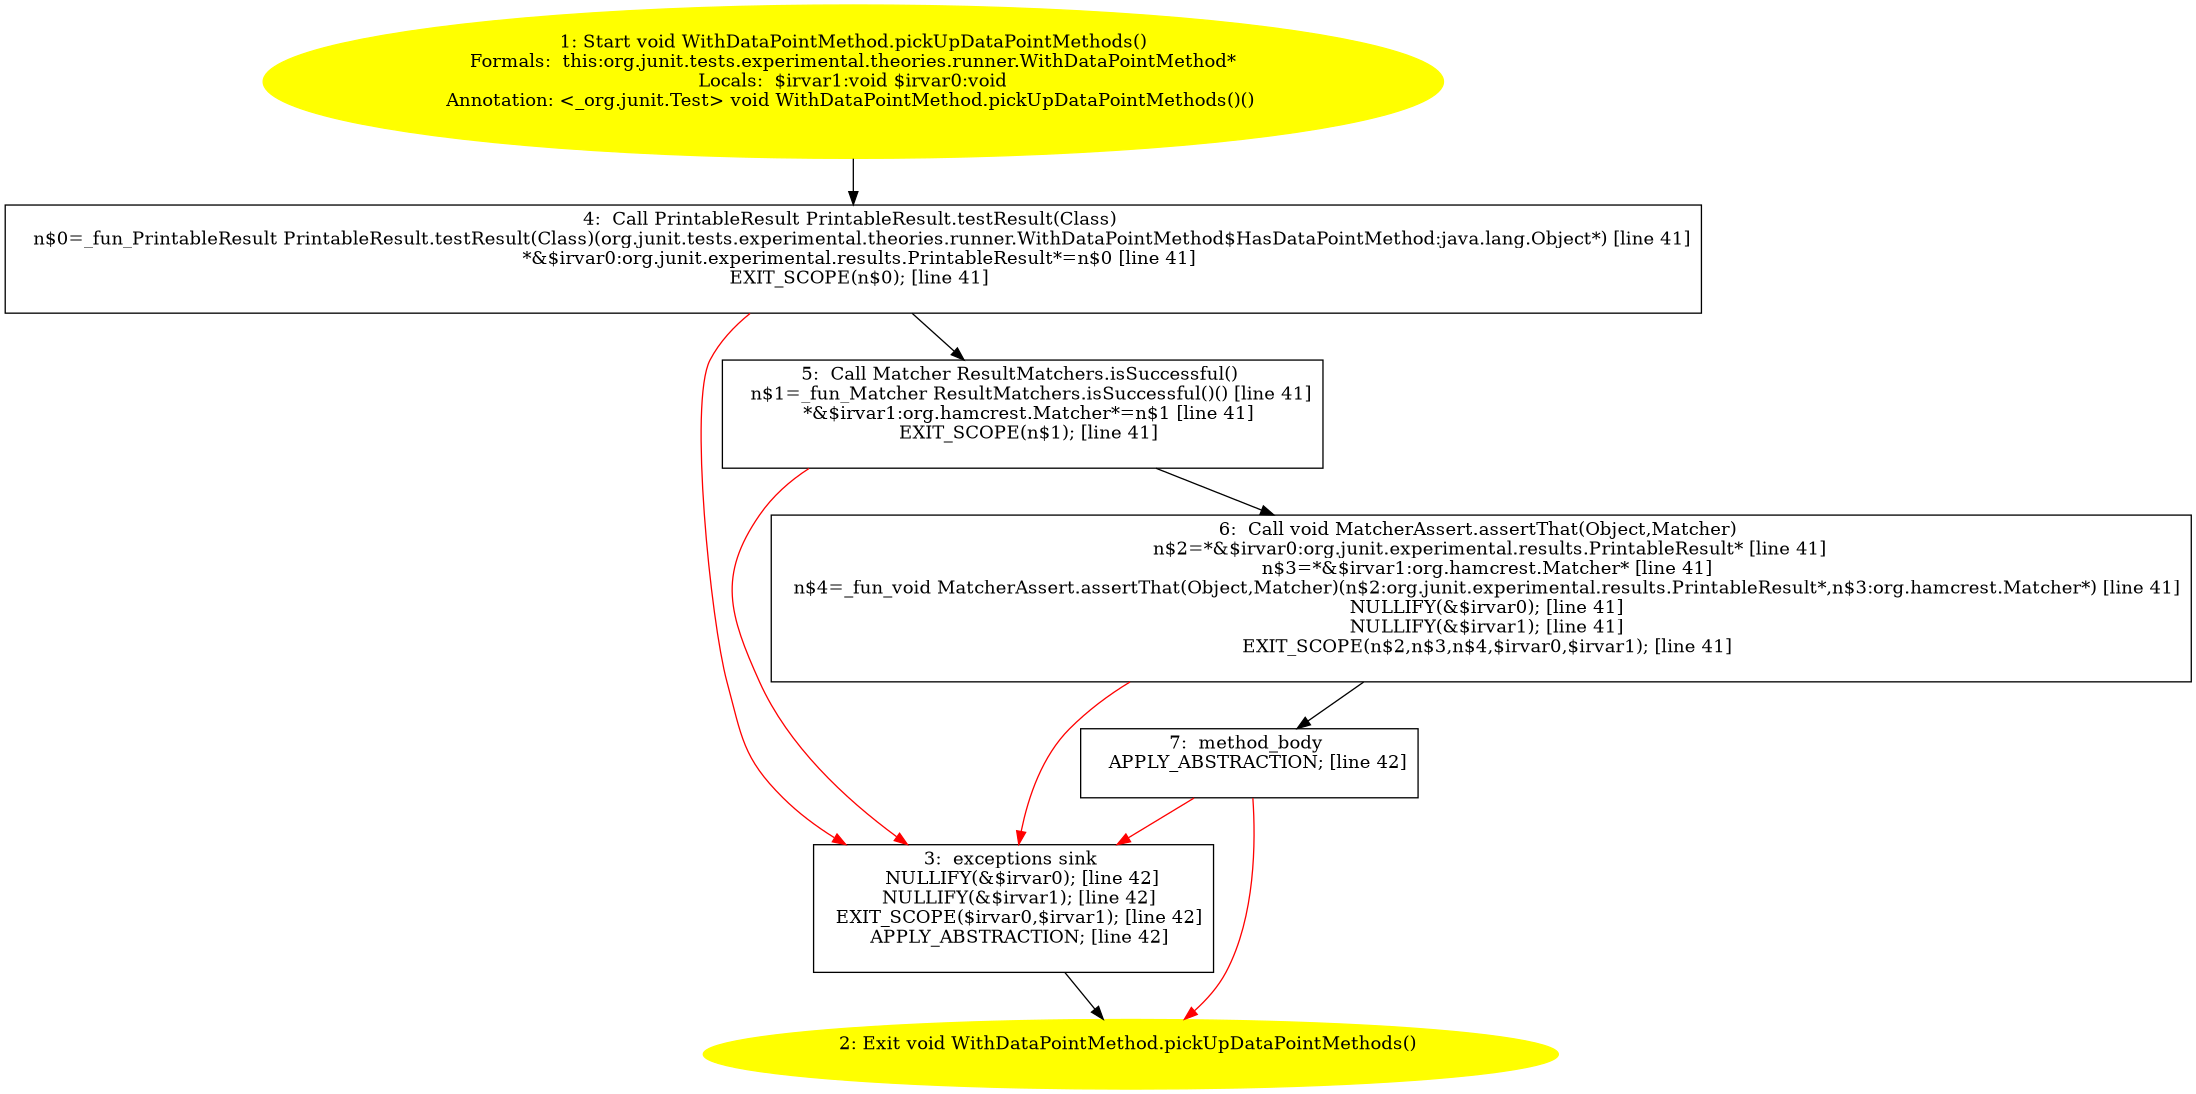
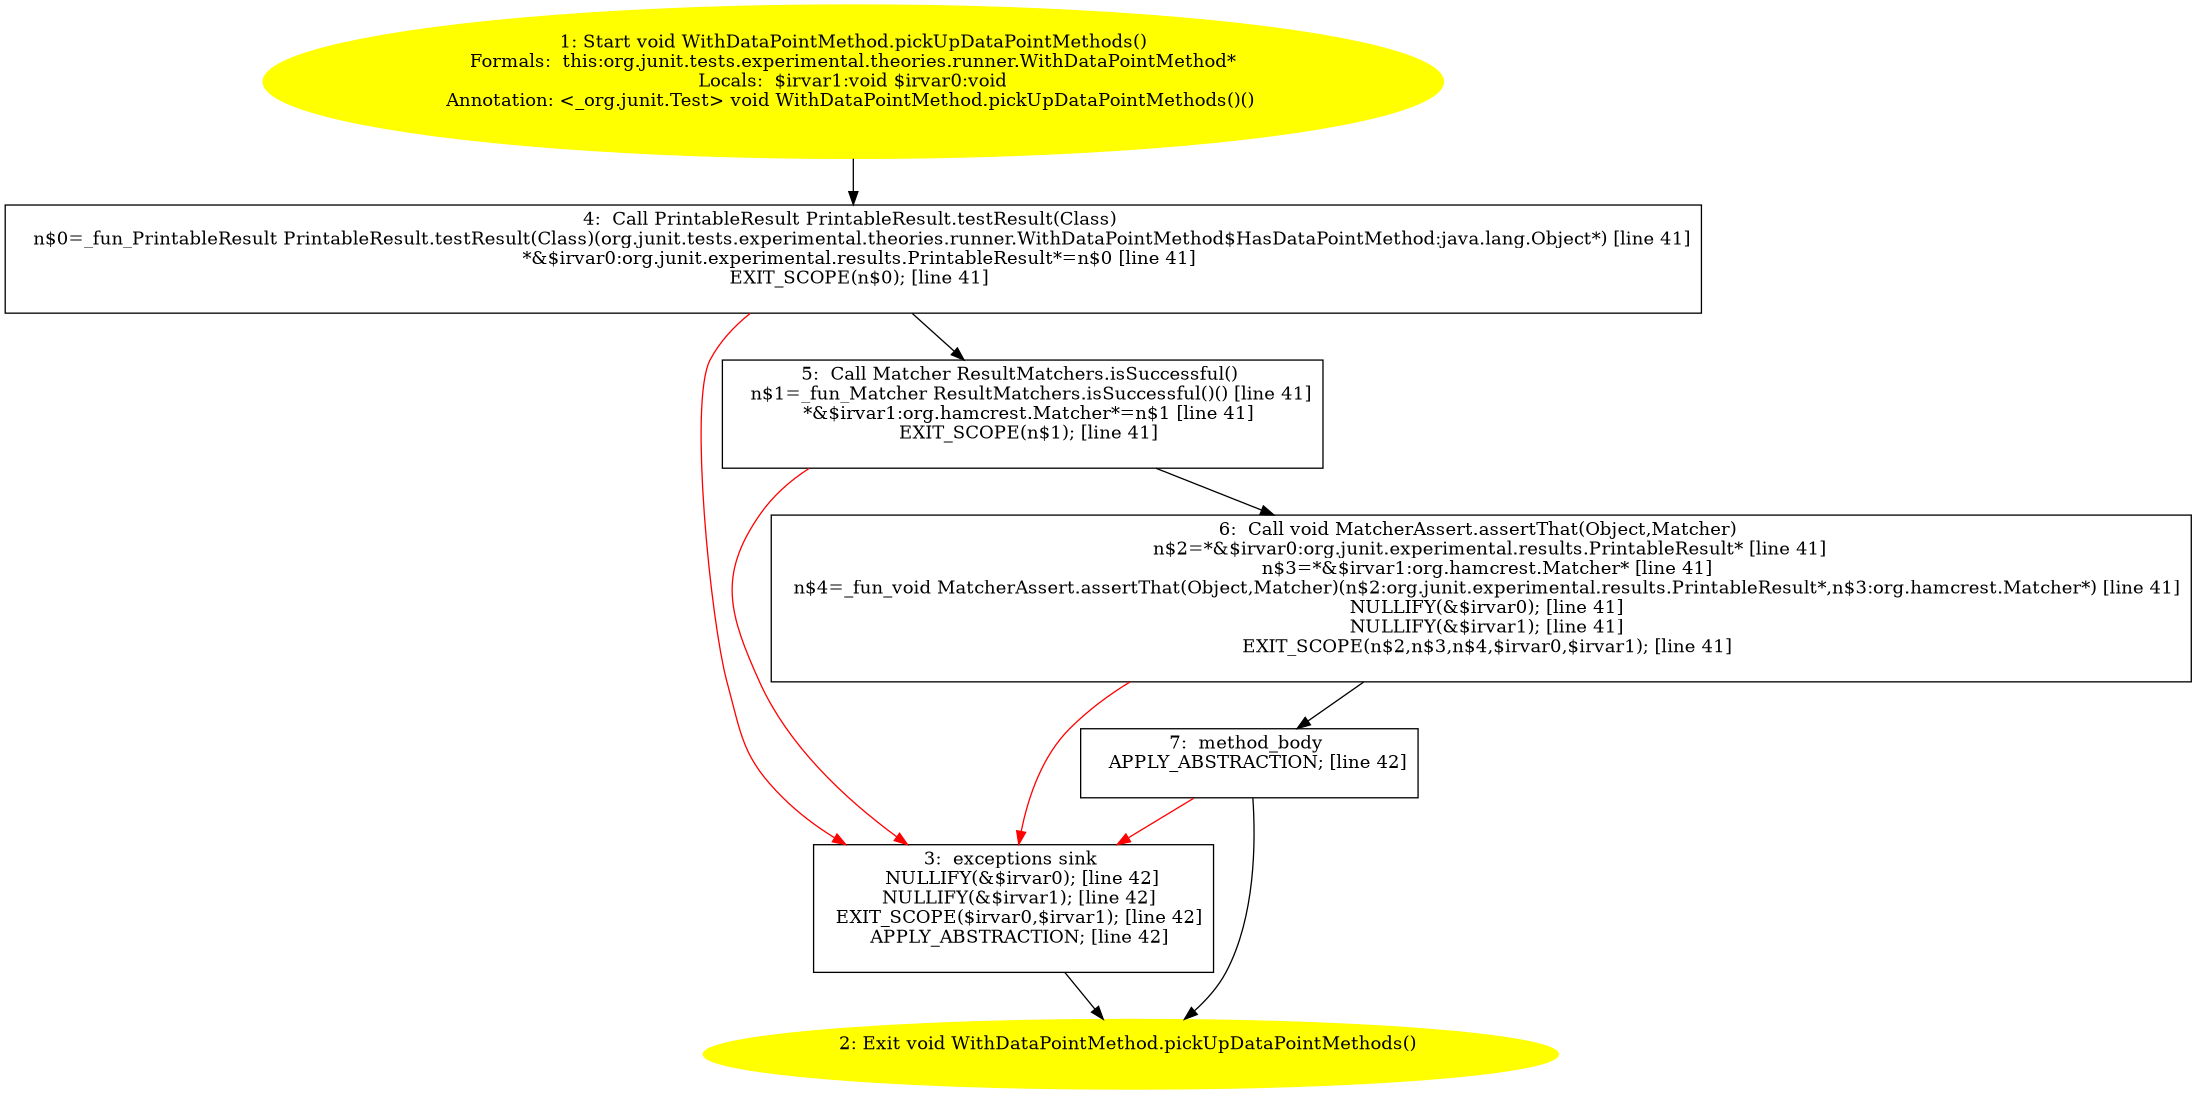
edge "7:  method_body APPLY_ABSTRACTION; [line 42]" -> "2: Exit void WithDataPointMethod.pickUpDataPointMethods()": color red -> black
